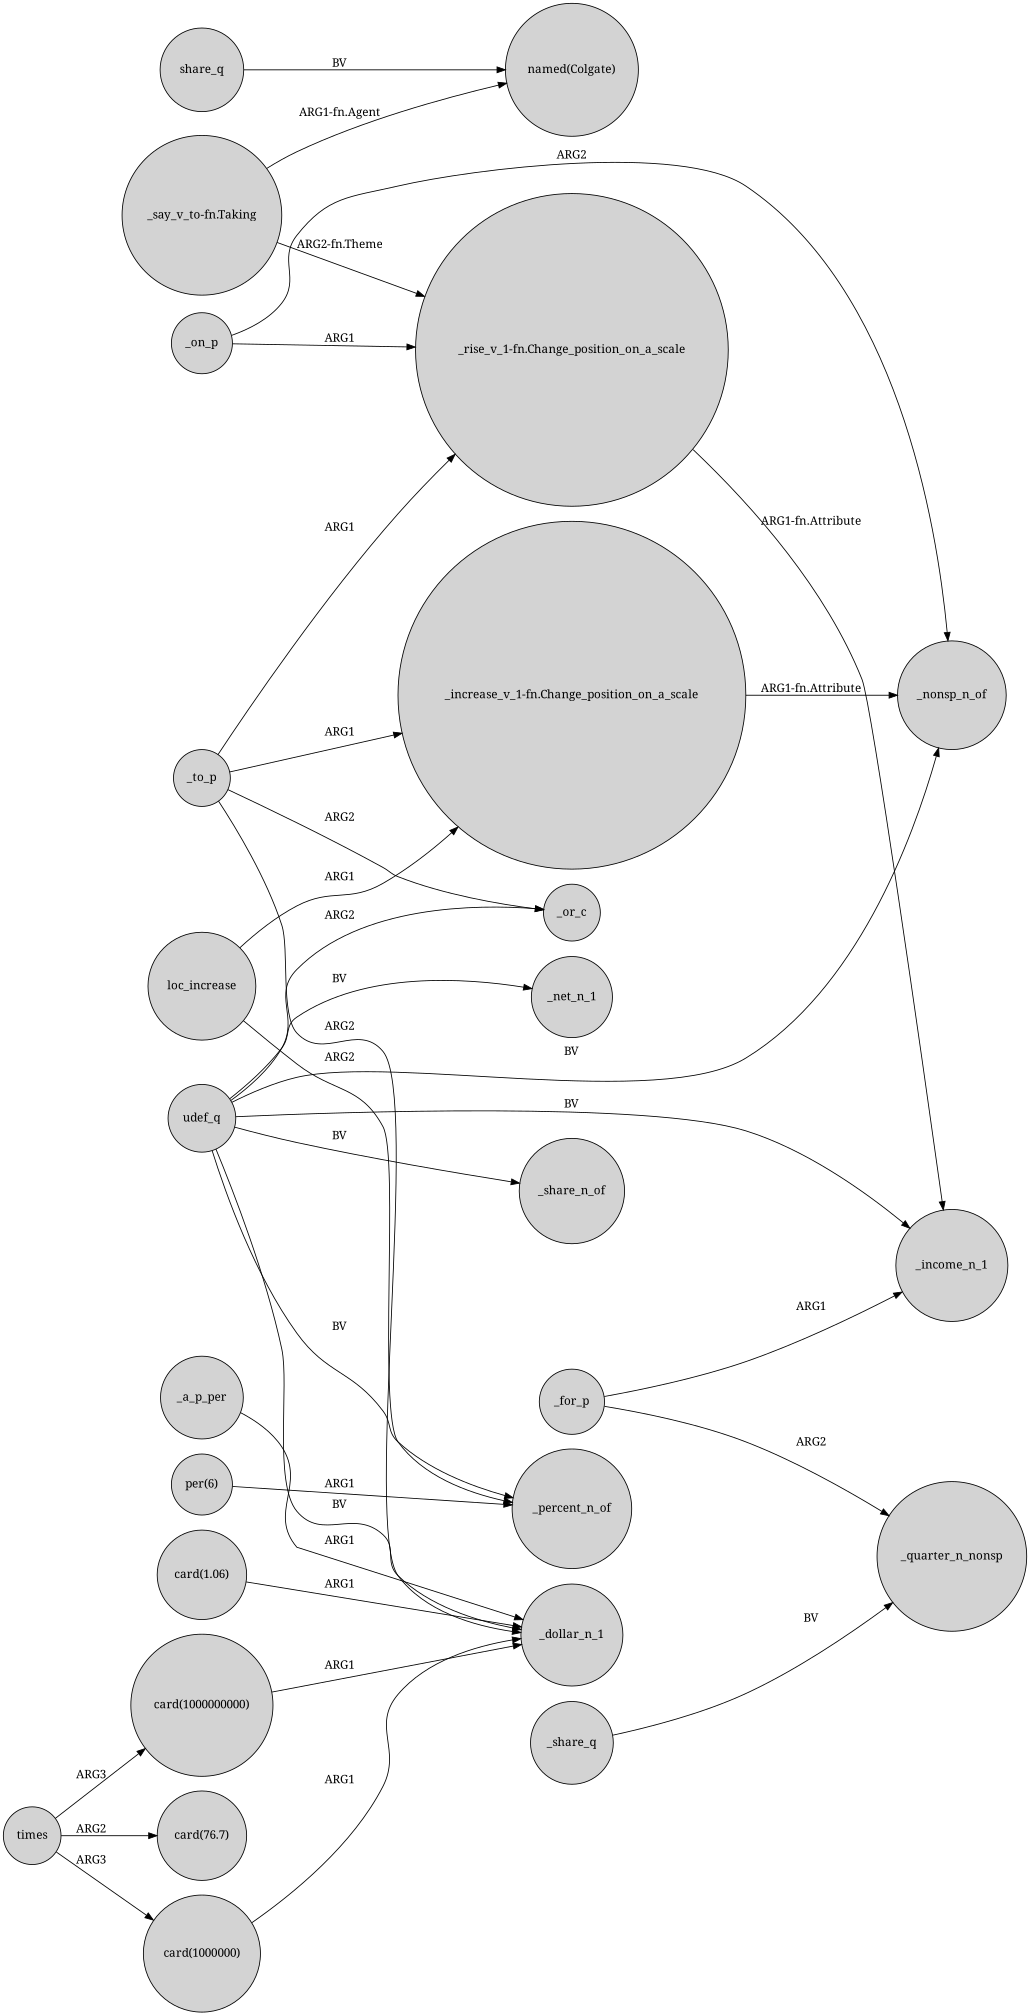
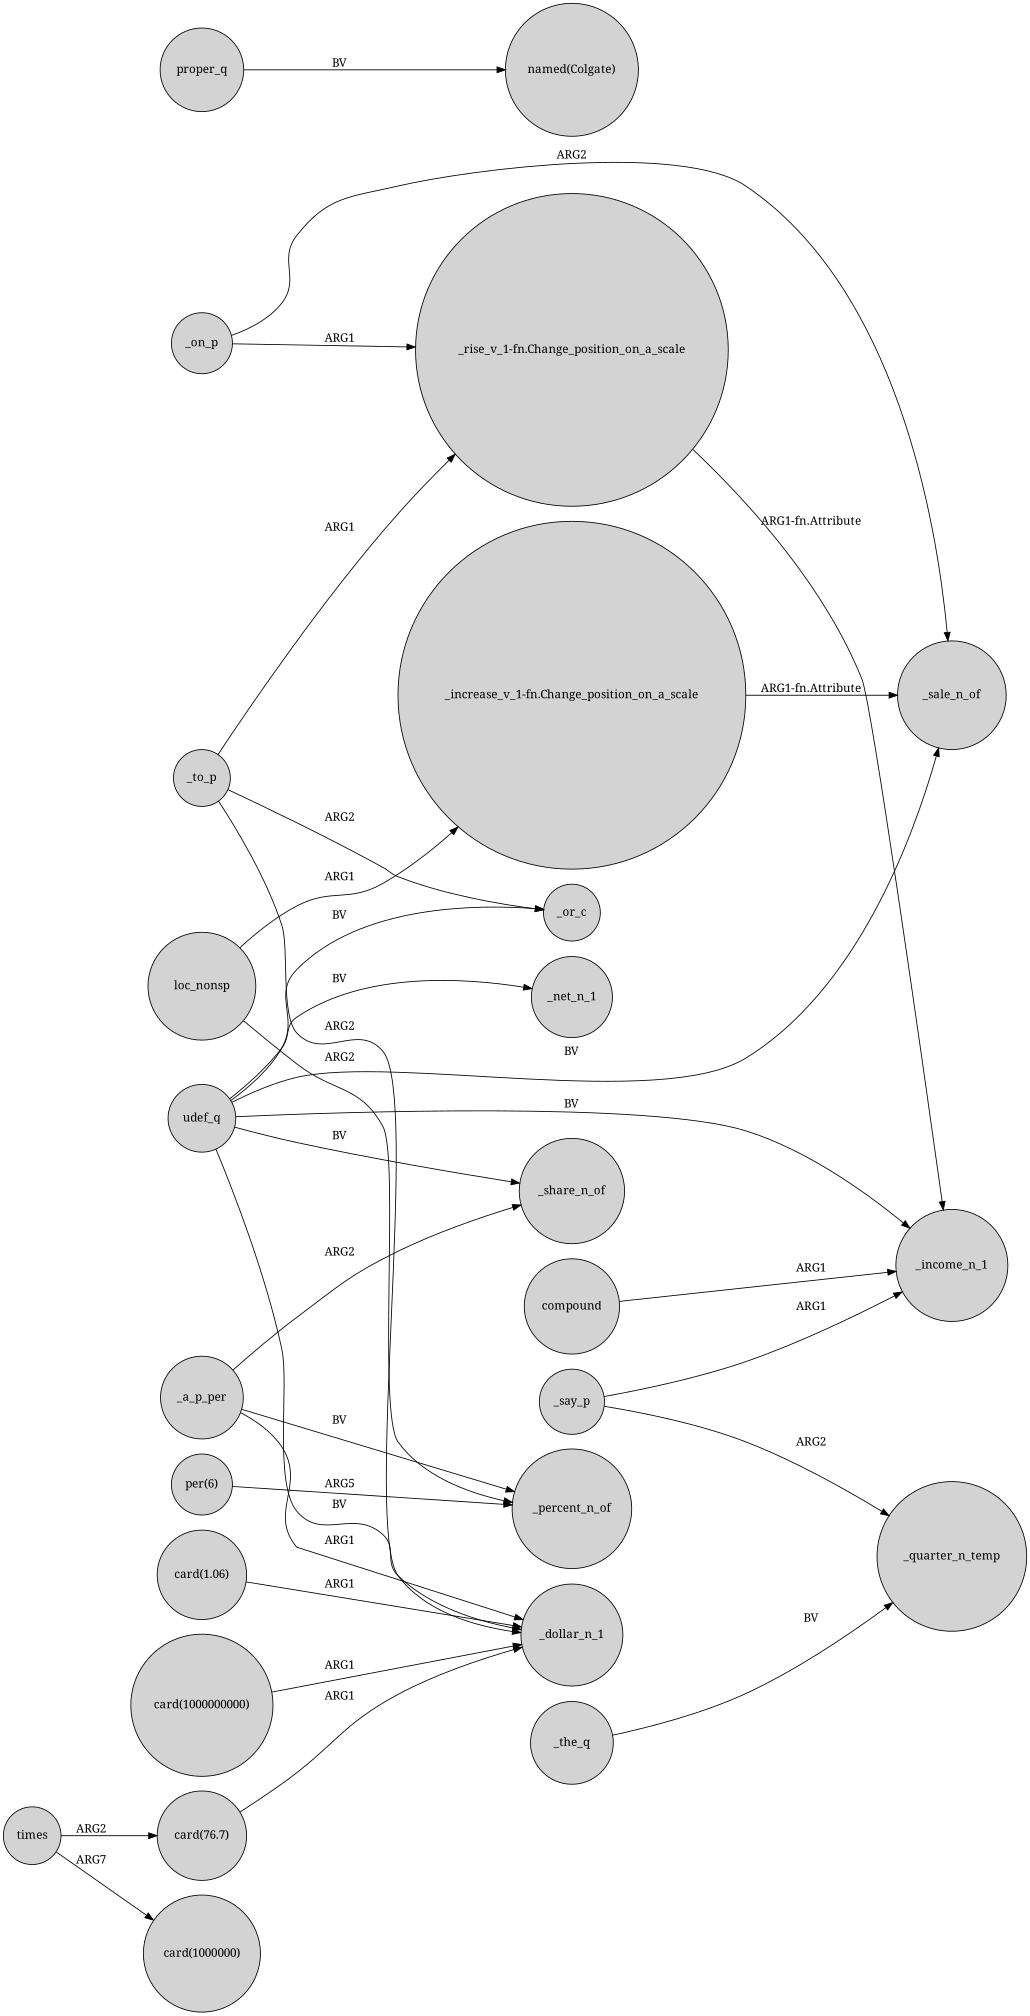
node "share_q": label "share_q" -> "proper_q"
node "_say_v_to-fn.Taking": removed
node "_nonsp_n_of": label "_nonsp_n_of" -> "_sale_n_of"
edge "_to_p" -> "_increase_v_1-fn.Change_position_on_a_scale": removed, label "ARG1"
edge "udef_q" -> "_or_c": label "ARG2" -> "BV"
node "loc_increase": label "loc_increase" -> "loc_nonsp"
edge "_a_p_per" -> "_share_n_of": added, label "ARG2"
node "compound": added
edge "udef_q" -> "_percent_n_of": now "_a_p_per" -> "_percent_n_of"
node "_for_p": label "_for_p" -> "_say_p"
edge "per(6)" -> "_percent_n_of": label "ARG1" -> "ARG5"
node "_quarter_n_nonsp": label "_quarter_n_nonsp" -> "_quarter_n_temp"
node "_share_q": label "_share_q" -> "_the_q"
edge "card(1000000)" -> "_dollar_n_1": now "card(76.7)" -> "_dollar_n_1"
edge "times" -> "card(1000000000)": removed, label "ARG3"
edge "times" -> "card(1000000)": label "ARG3" -> "ARG7"
